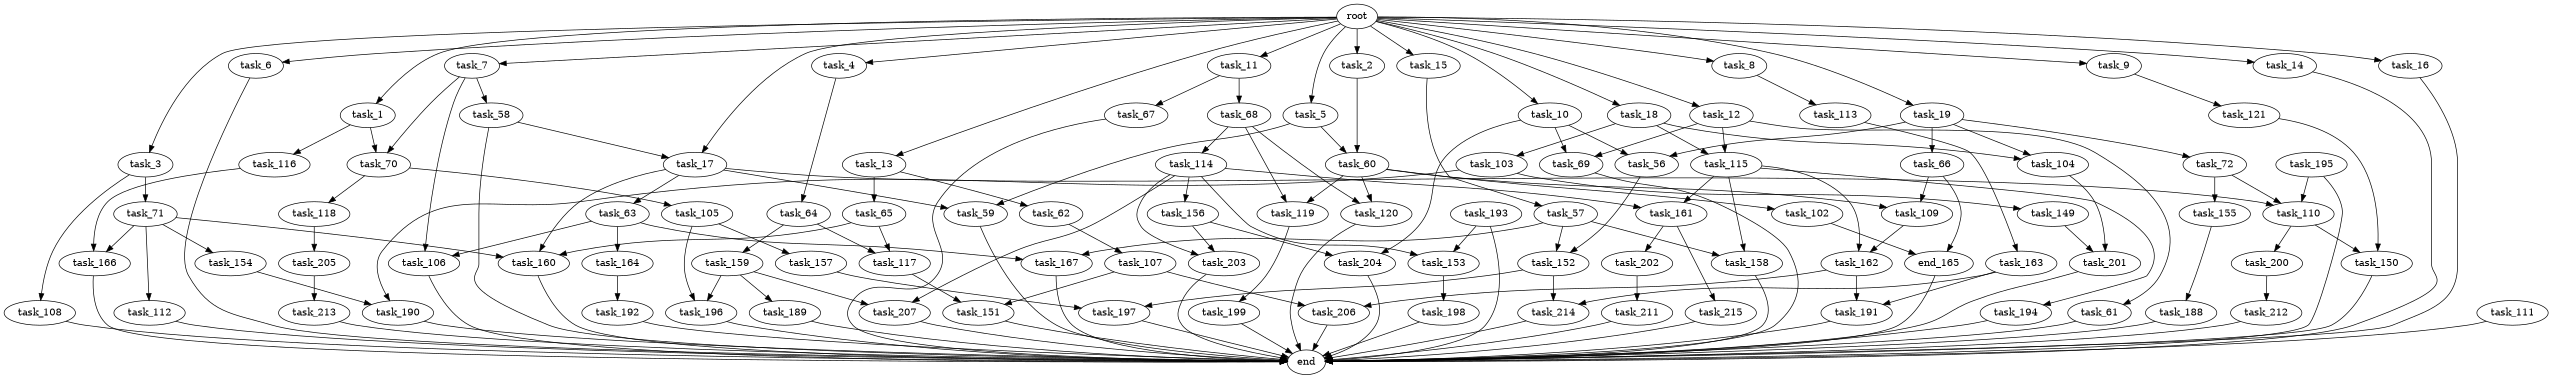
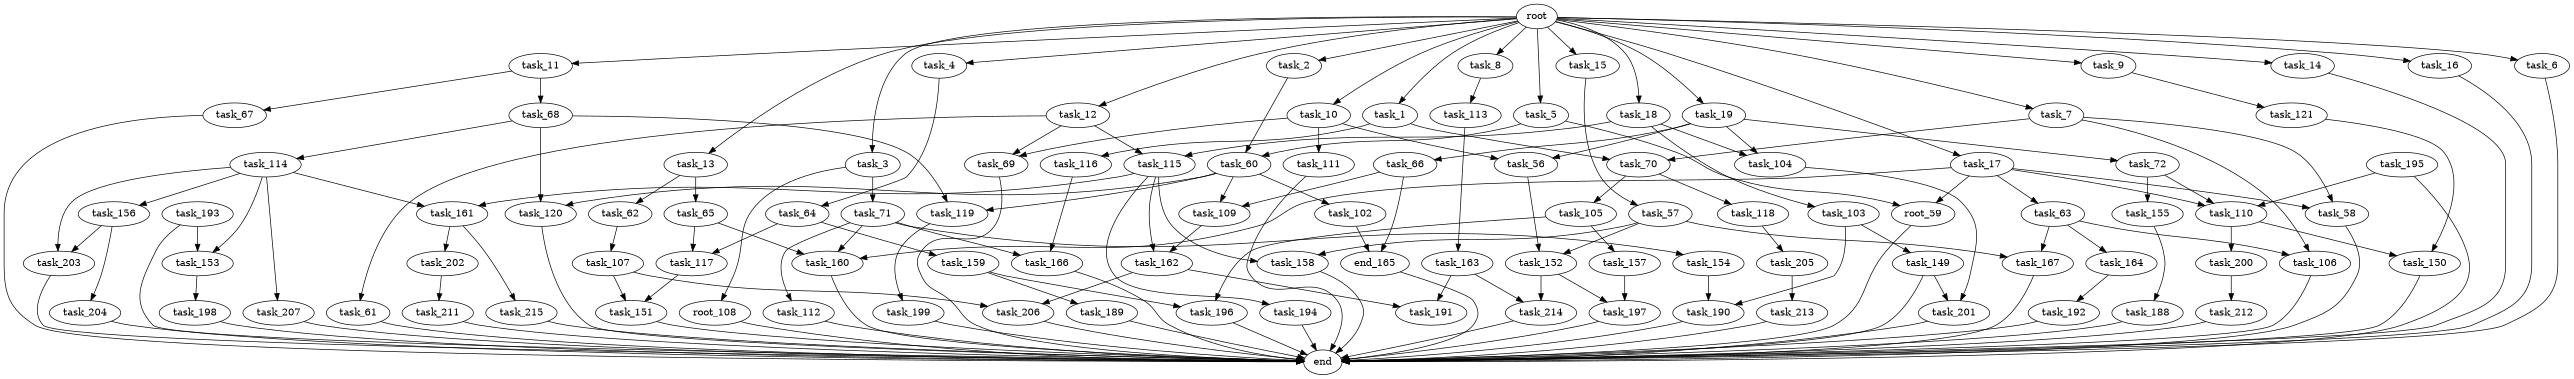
edge "task_58" -> "task_17": reversed
edge "task_10" -> "task_204": now "task_10" -> "task_111"
node "task_59": label "task_59" -> "root_59"
edge "task_159" -> "task_207": removed
node "task_108": label "task_108" -> "root_108"
edge "task_191" -> "end": now "task_149" -> "end"
